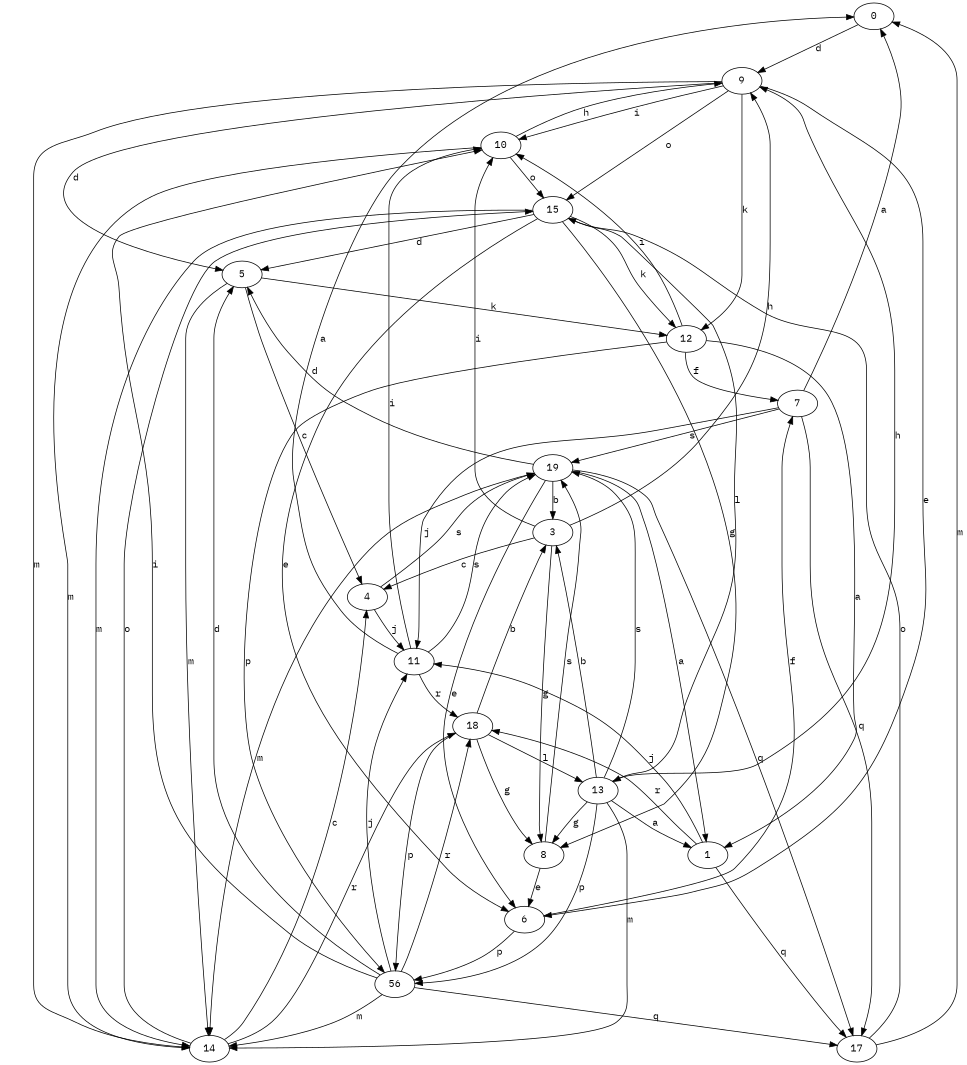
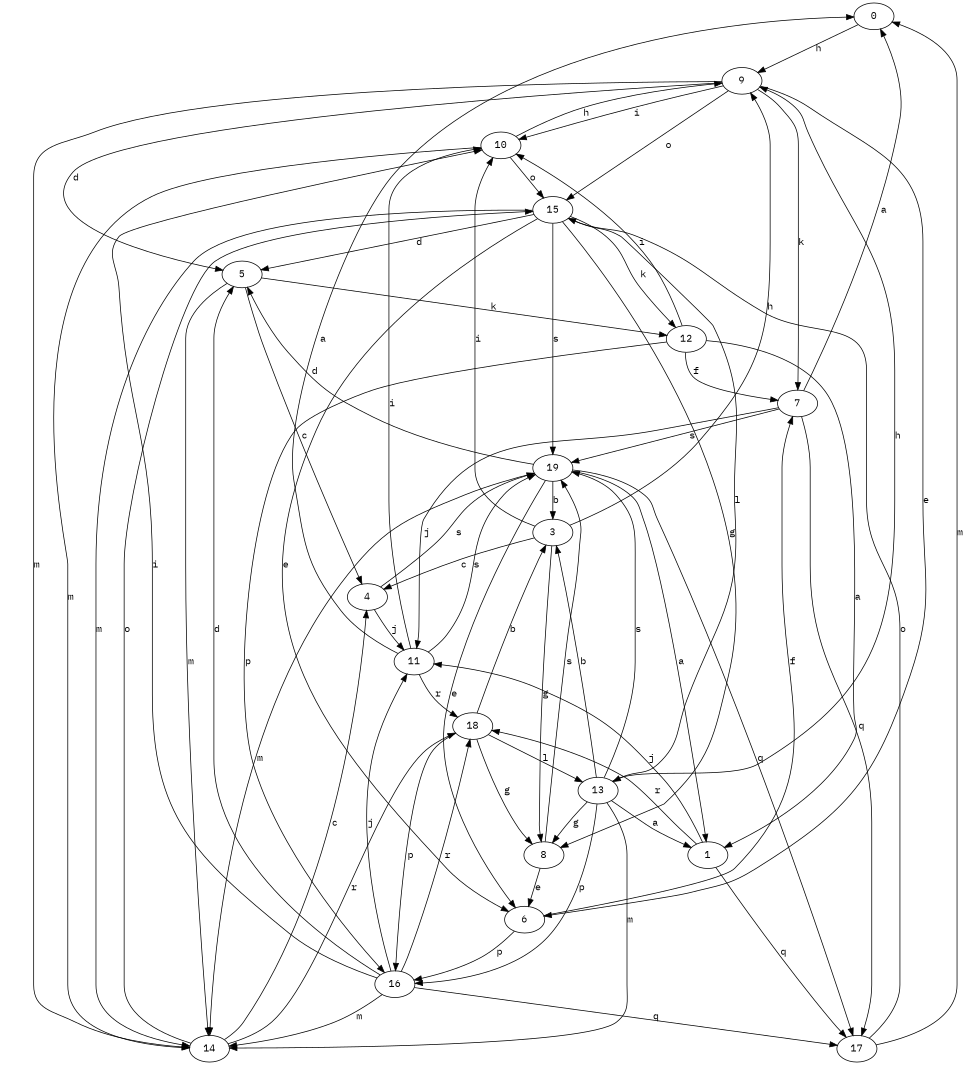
edge "0" -> "9": label "d" -> "h"
edge "9" -> "12": now "9" -> "7"
edge "15" -> "19": added, label "s"
node "56": label "56" -> "16"
